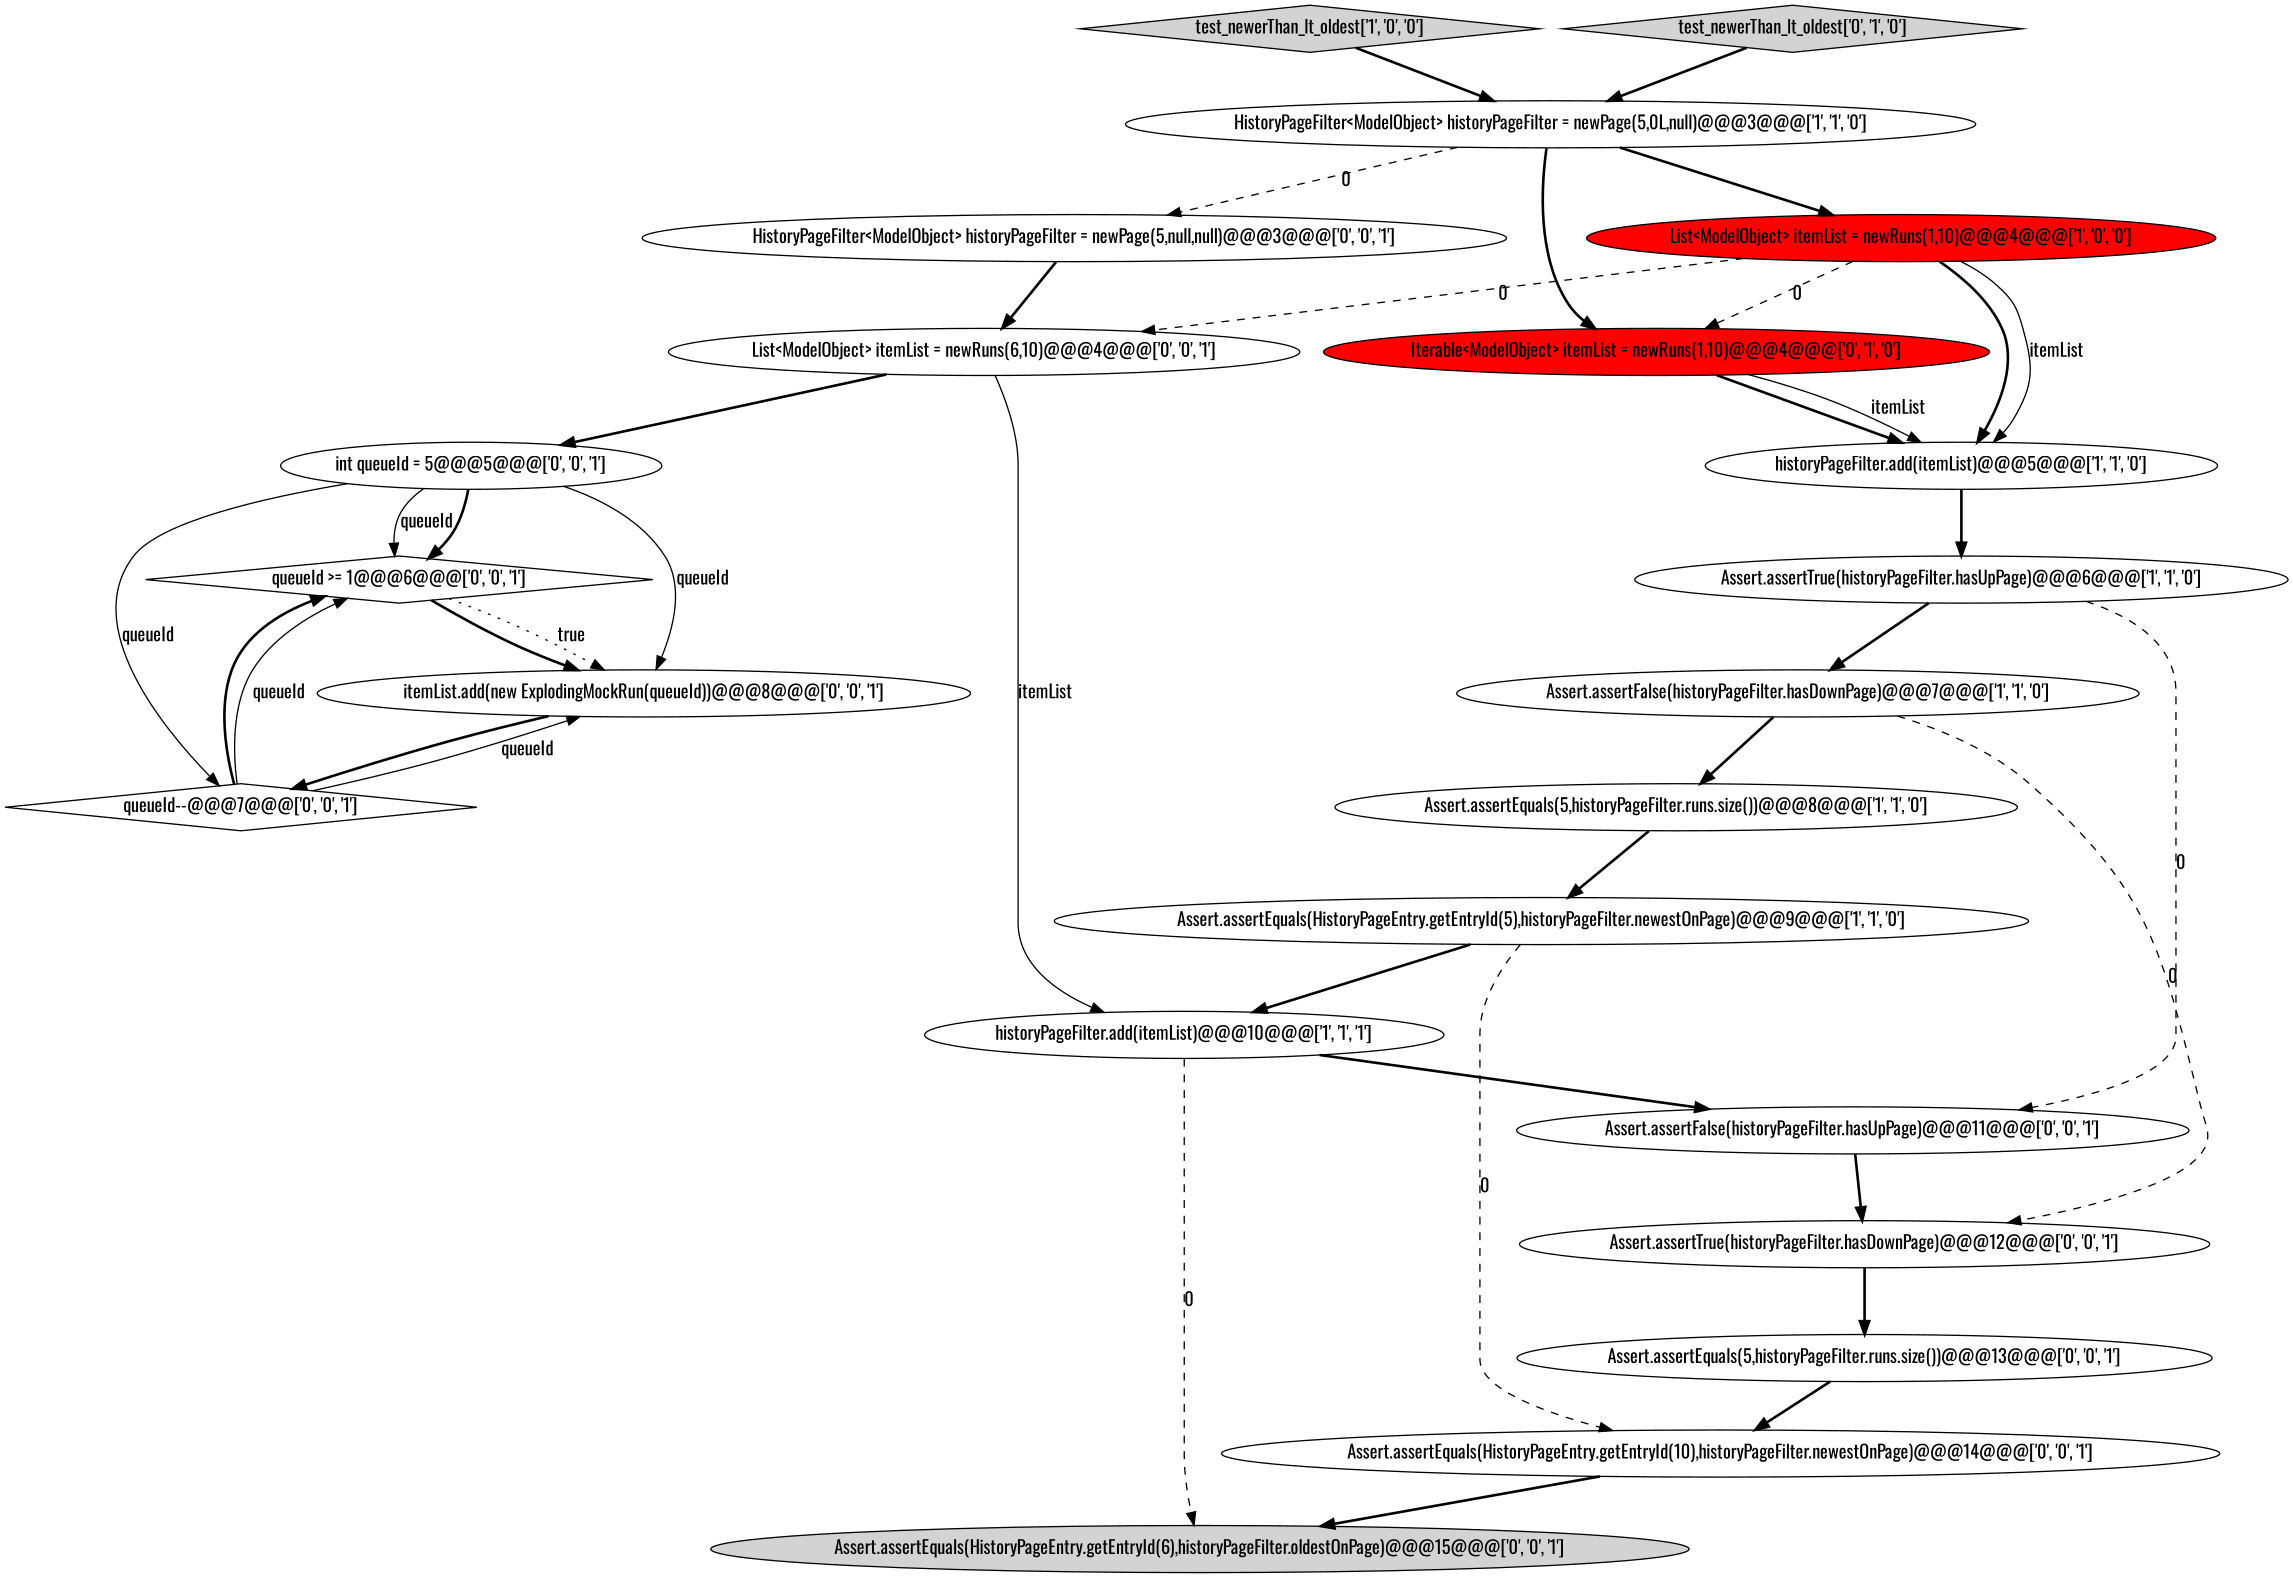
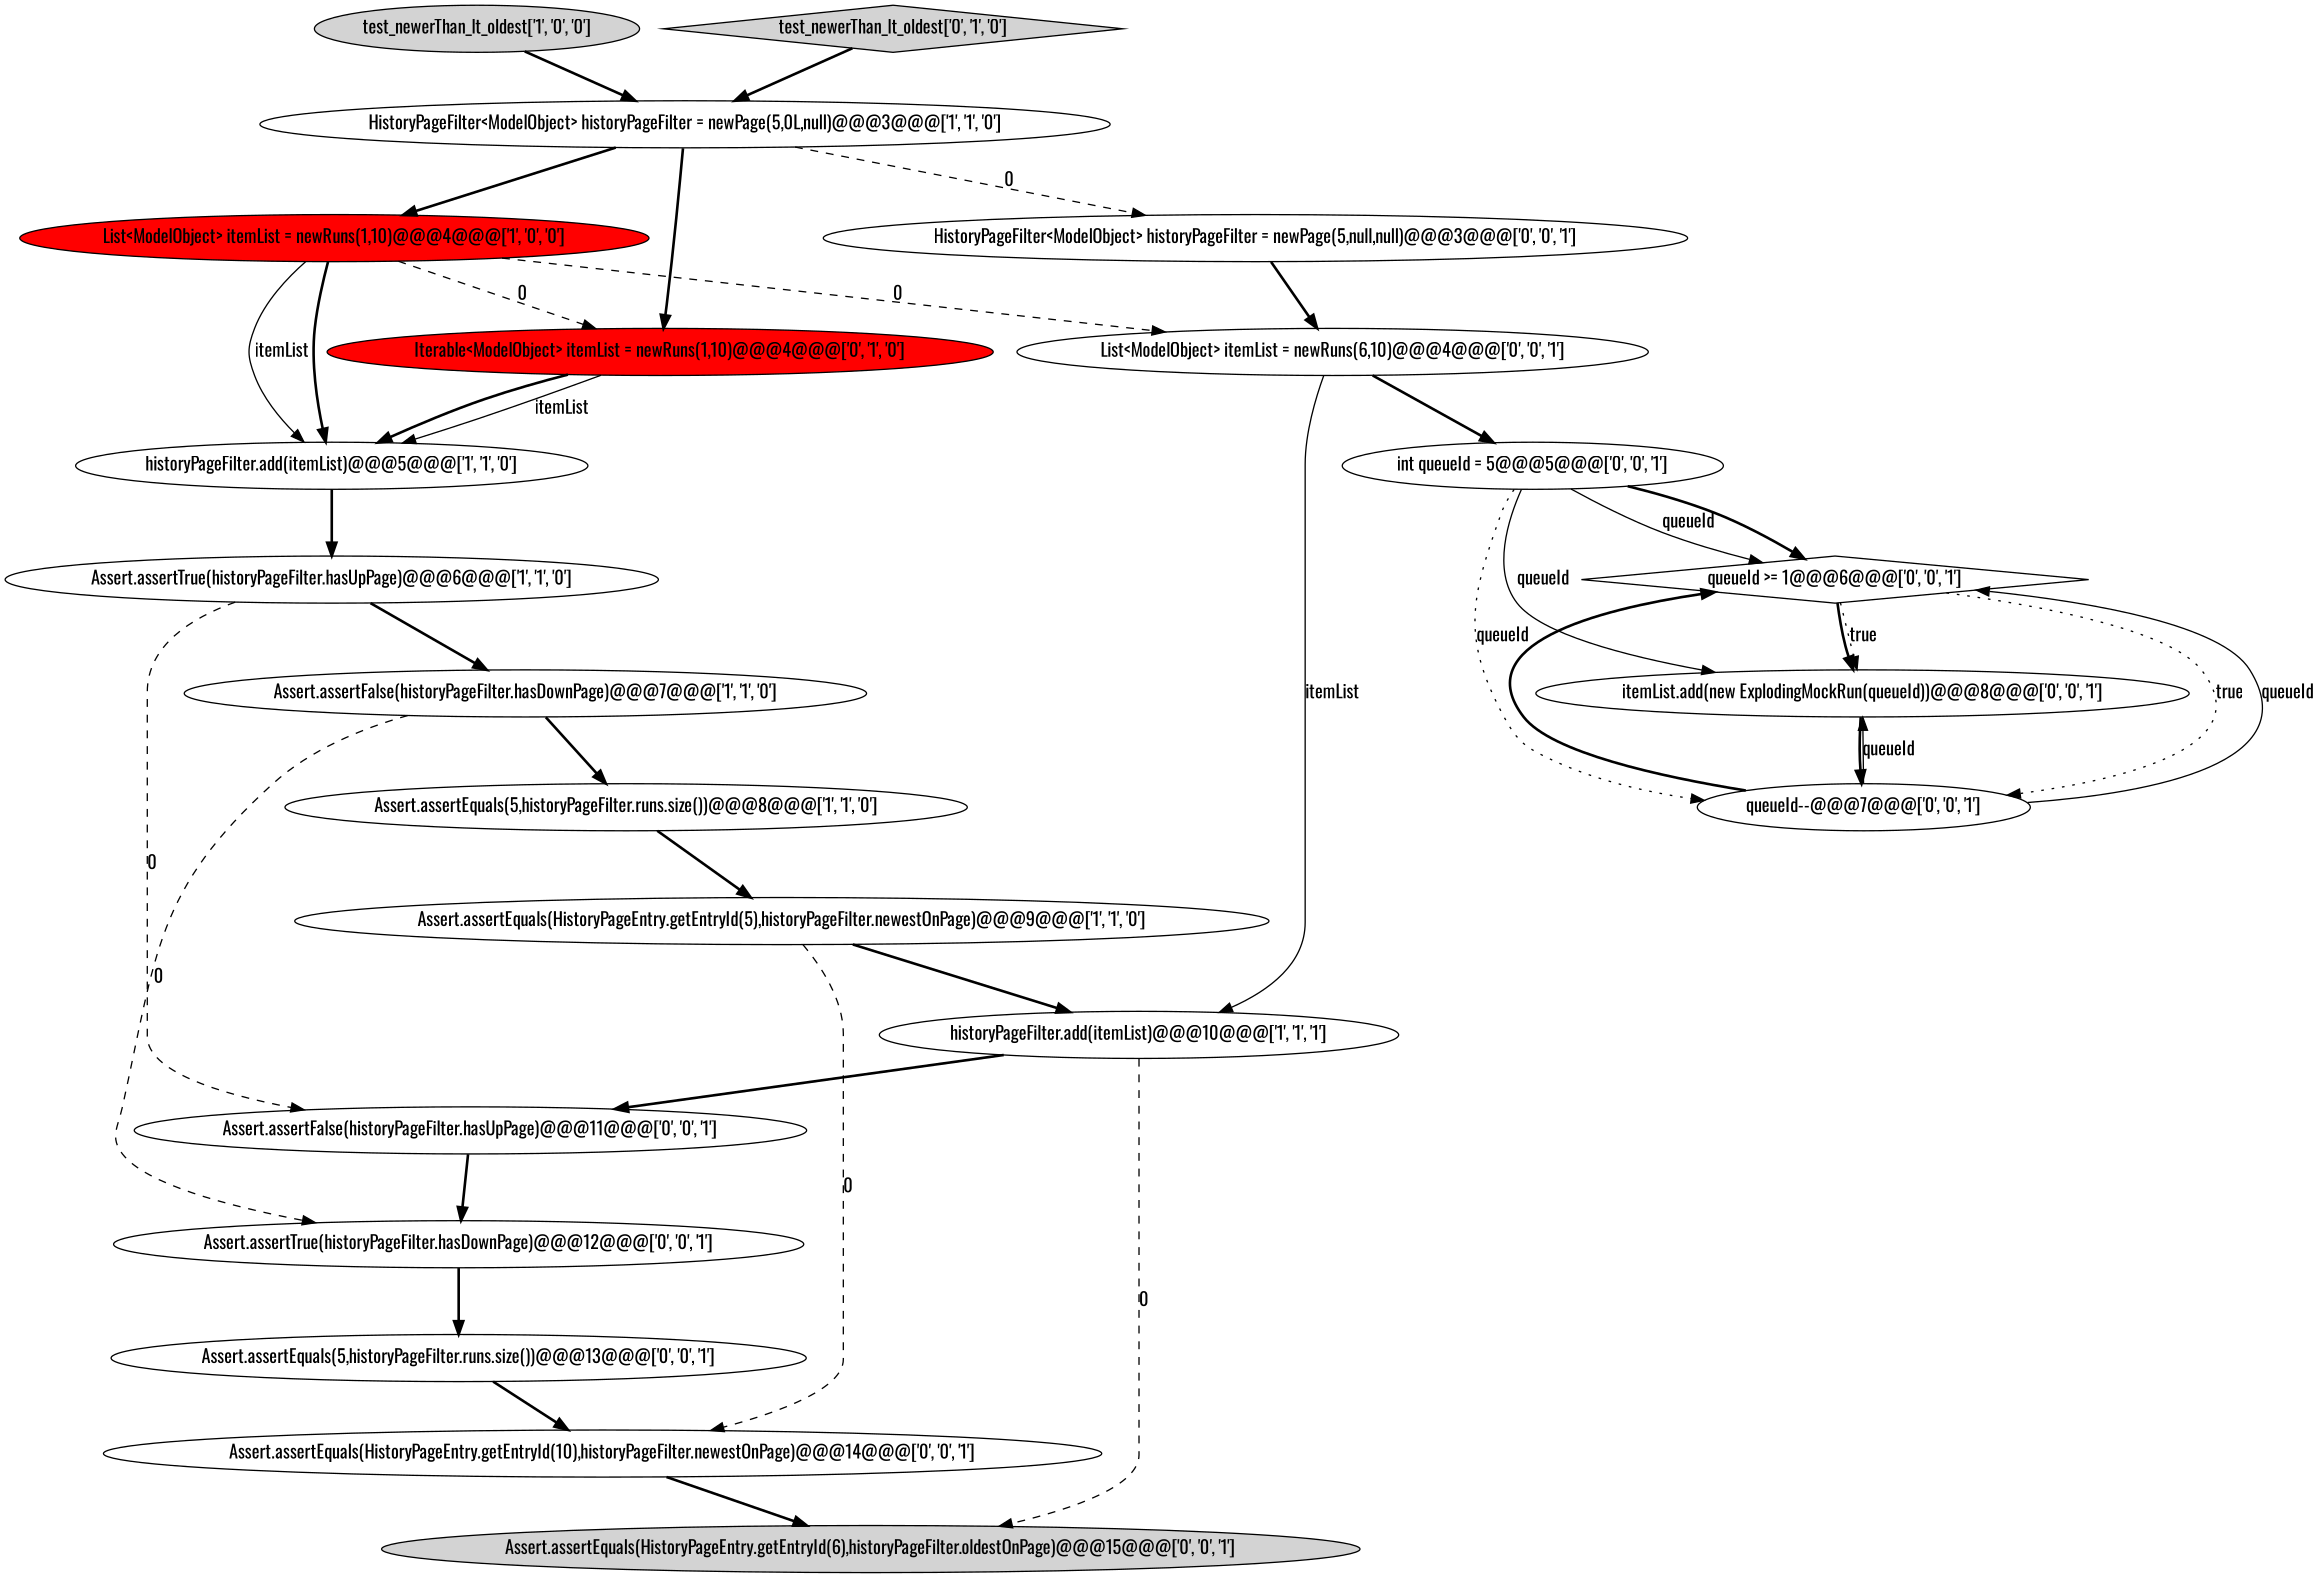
node "test_newerThan_lt_oldest['1', '0', '0']": shape diamond -> ellipse
edge "int queueId = 5@@@5@@@['0', '0', '1']" -> "queueId--@@@7@@@['0', '0', '1']": style solid -> dotted
edge "queueId >= 1@@@6@@@['0', '0', '1']" -> "queueId--@@@7@@@['0', '0', '1']": added, label "true"
node "queueId--@@@7@@@['0', '0', '1']": shape diamond -> ellipse
